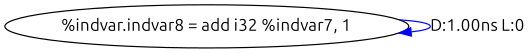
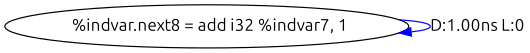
node "%indvar.indvar8 = add i32 %indvar7, 1": label "%indvar.indvar8 = add i32 %indvar7, 1" -> "%indvar.next8 = add i32 %indvar7, 1"
